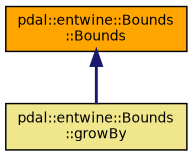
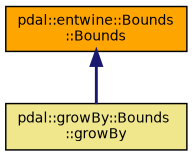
node "pdal::entwine::Bounds ::growBy": label "pdal::entwine::Bounds ::growBy" -> "pdal::growBy::Bounds ::growBy"
